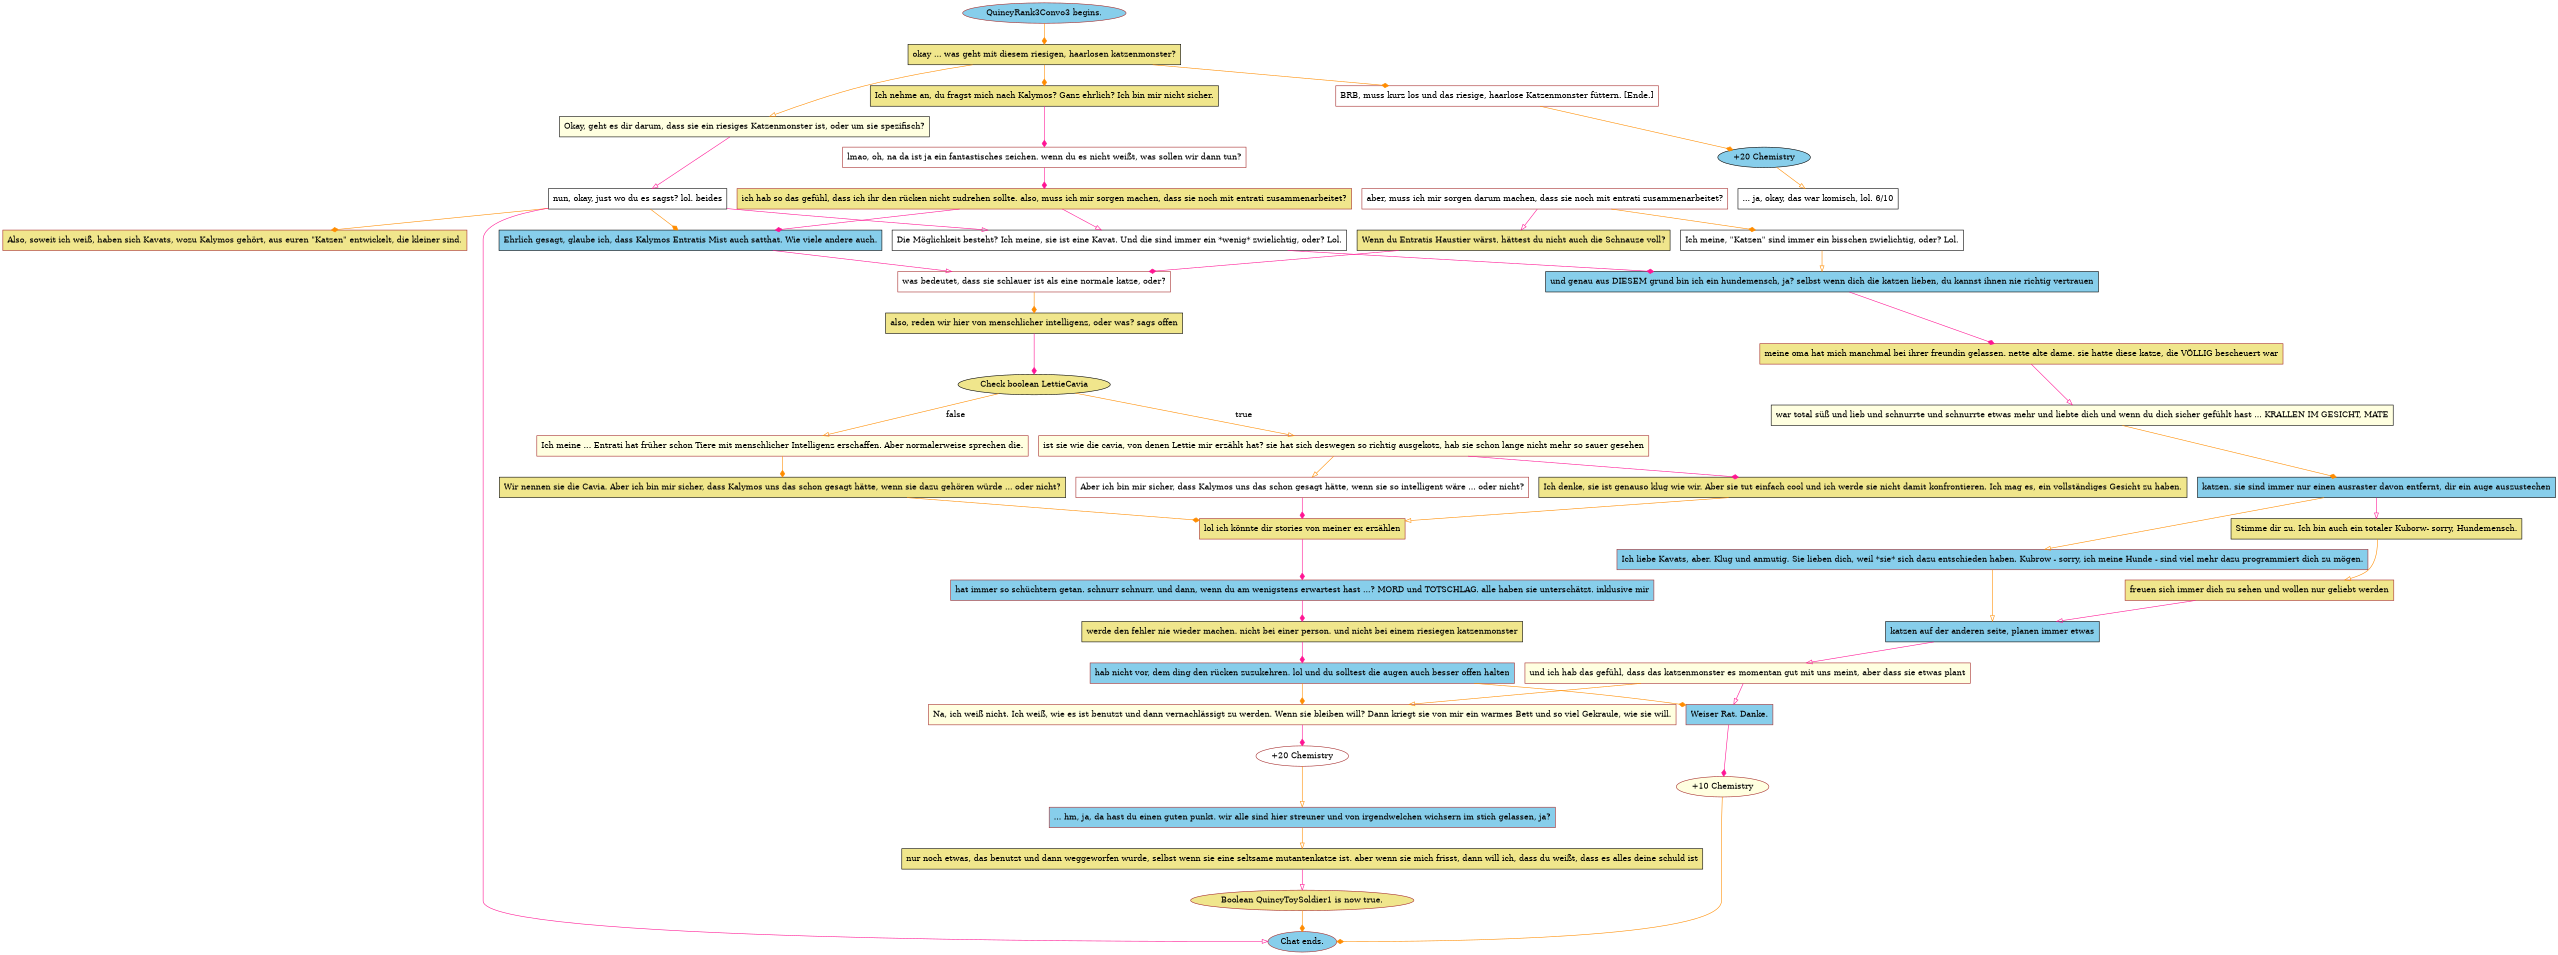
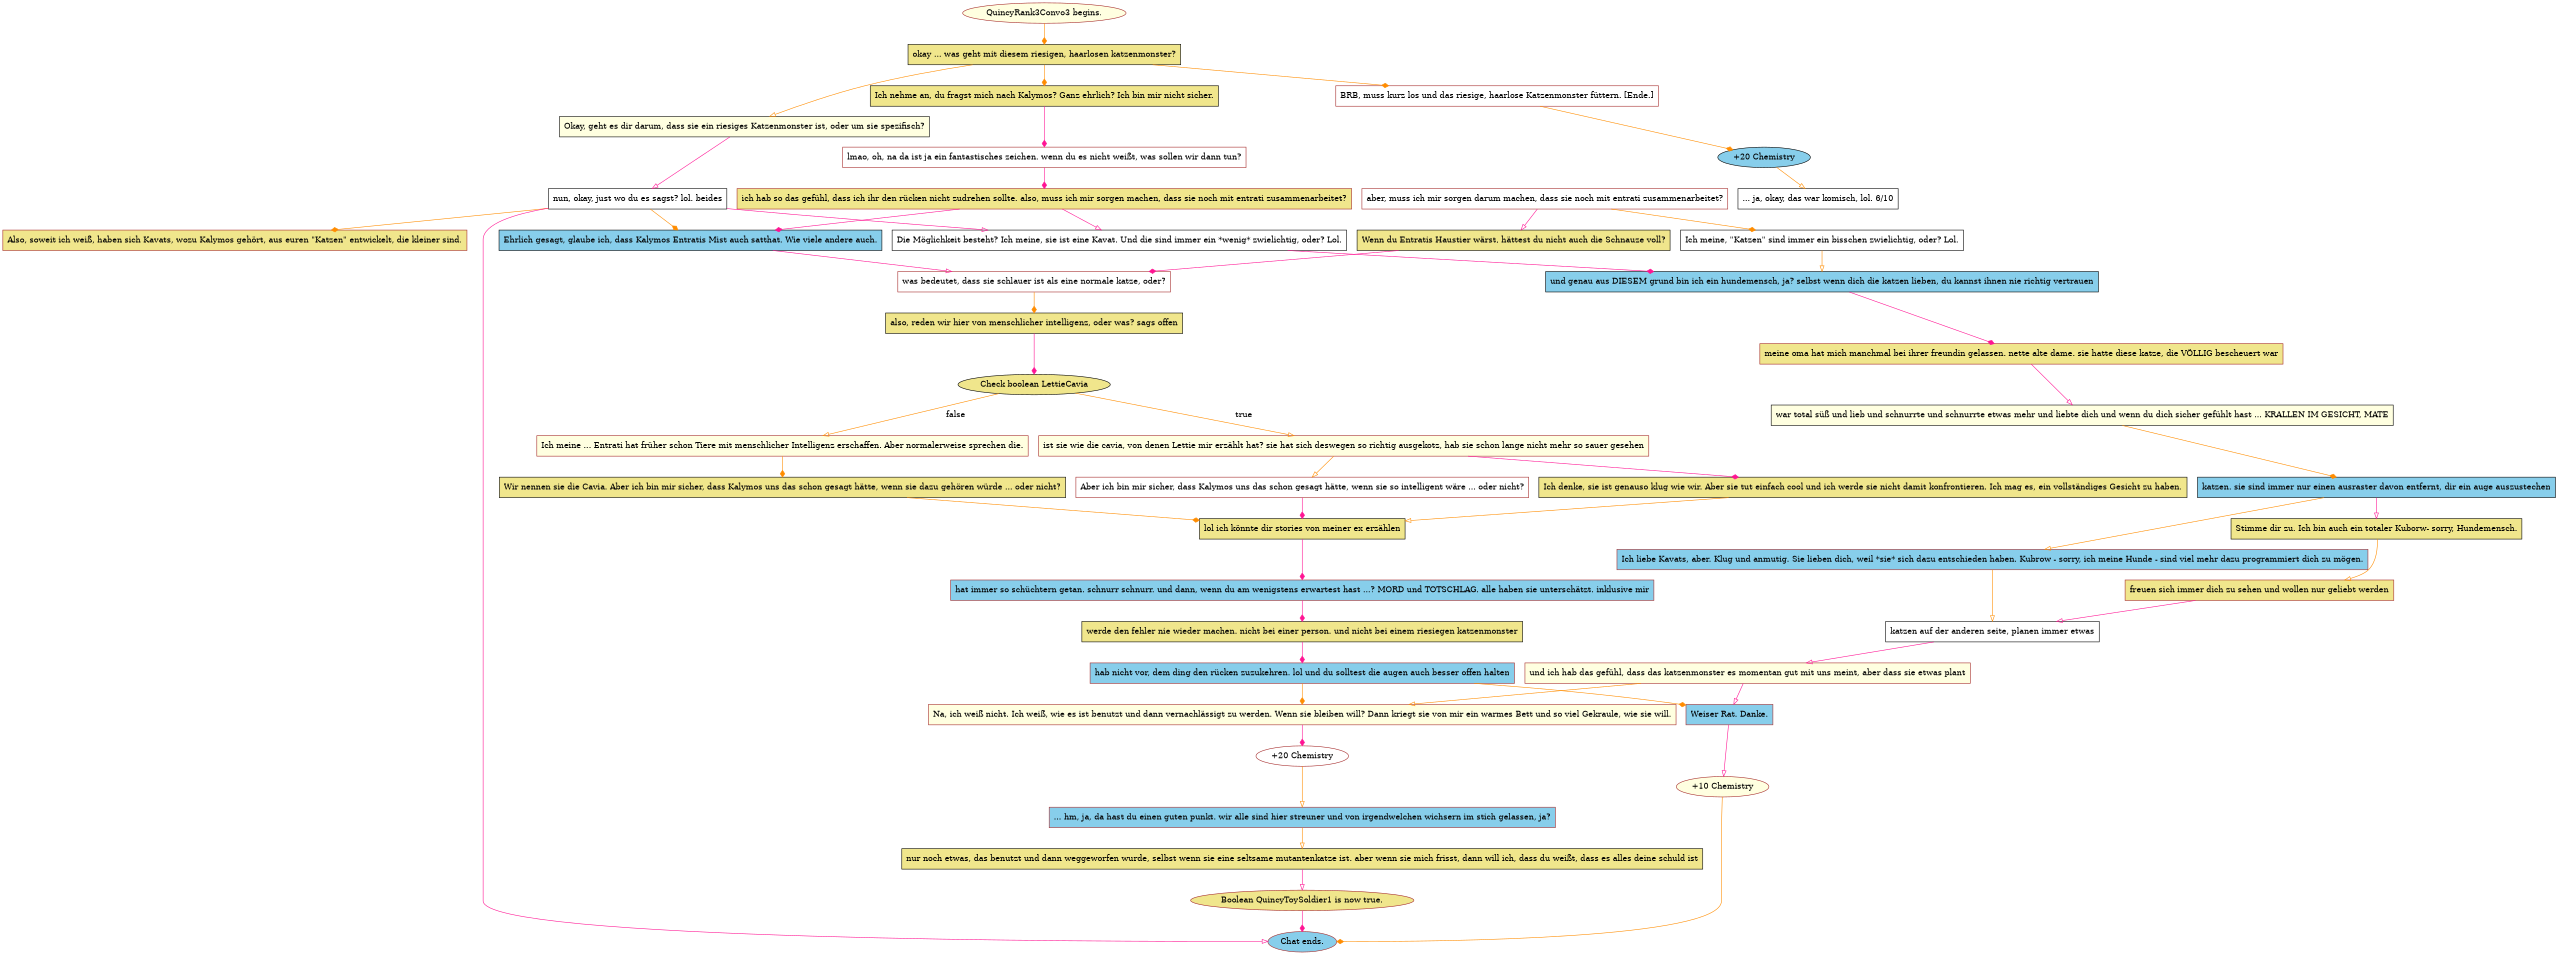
node "QuincyRank3Convo3 begins.": fillcolor skyblue -> lightyellow
node "lol ich könnte dir stories von meiner ex erzählen": color brown -> black
node "katzen auf der anderen seite, planen immer etwas": fillcolor skyblue -> white
edge "Weiser Rat. Danke." -> "+10 Chemistry": arrowhead diamond -> onormal
edge "Boolean QuincyToySoldier1 is now true." -> "Chat ends.": color darkorange -> deeppink
